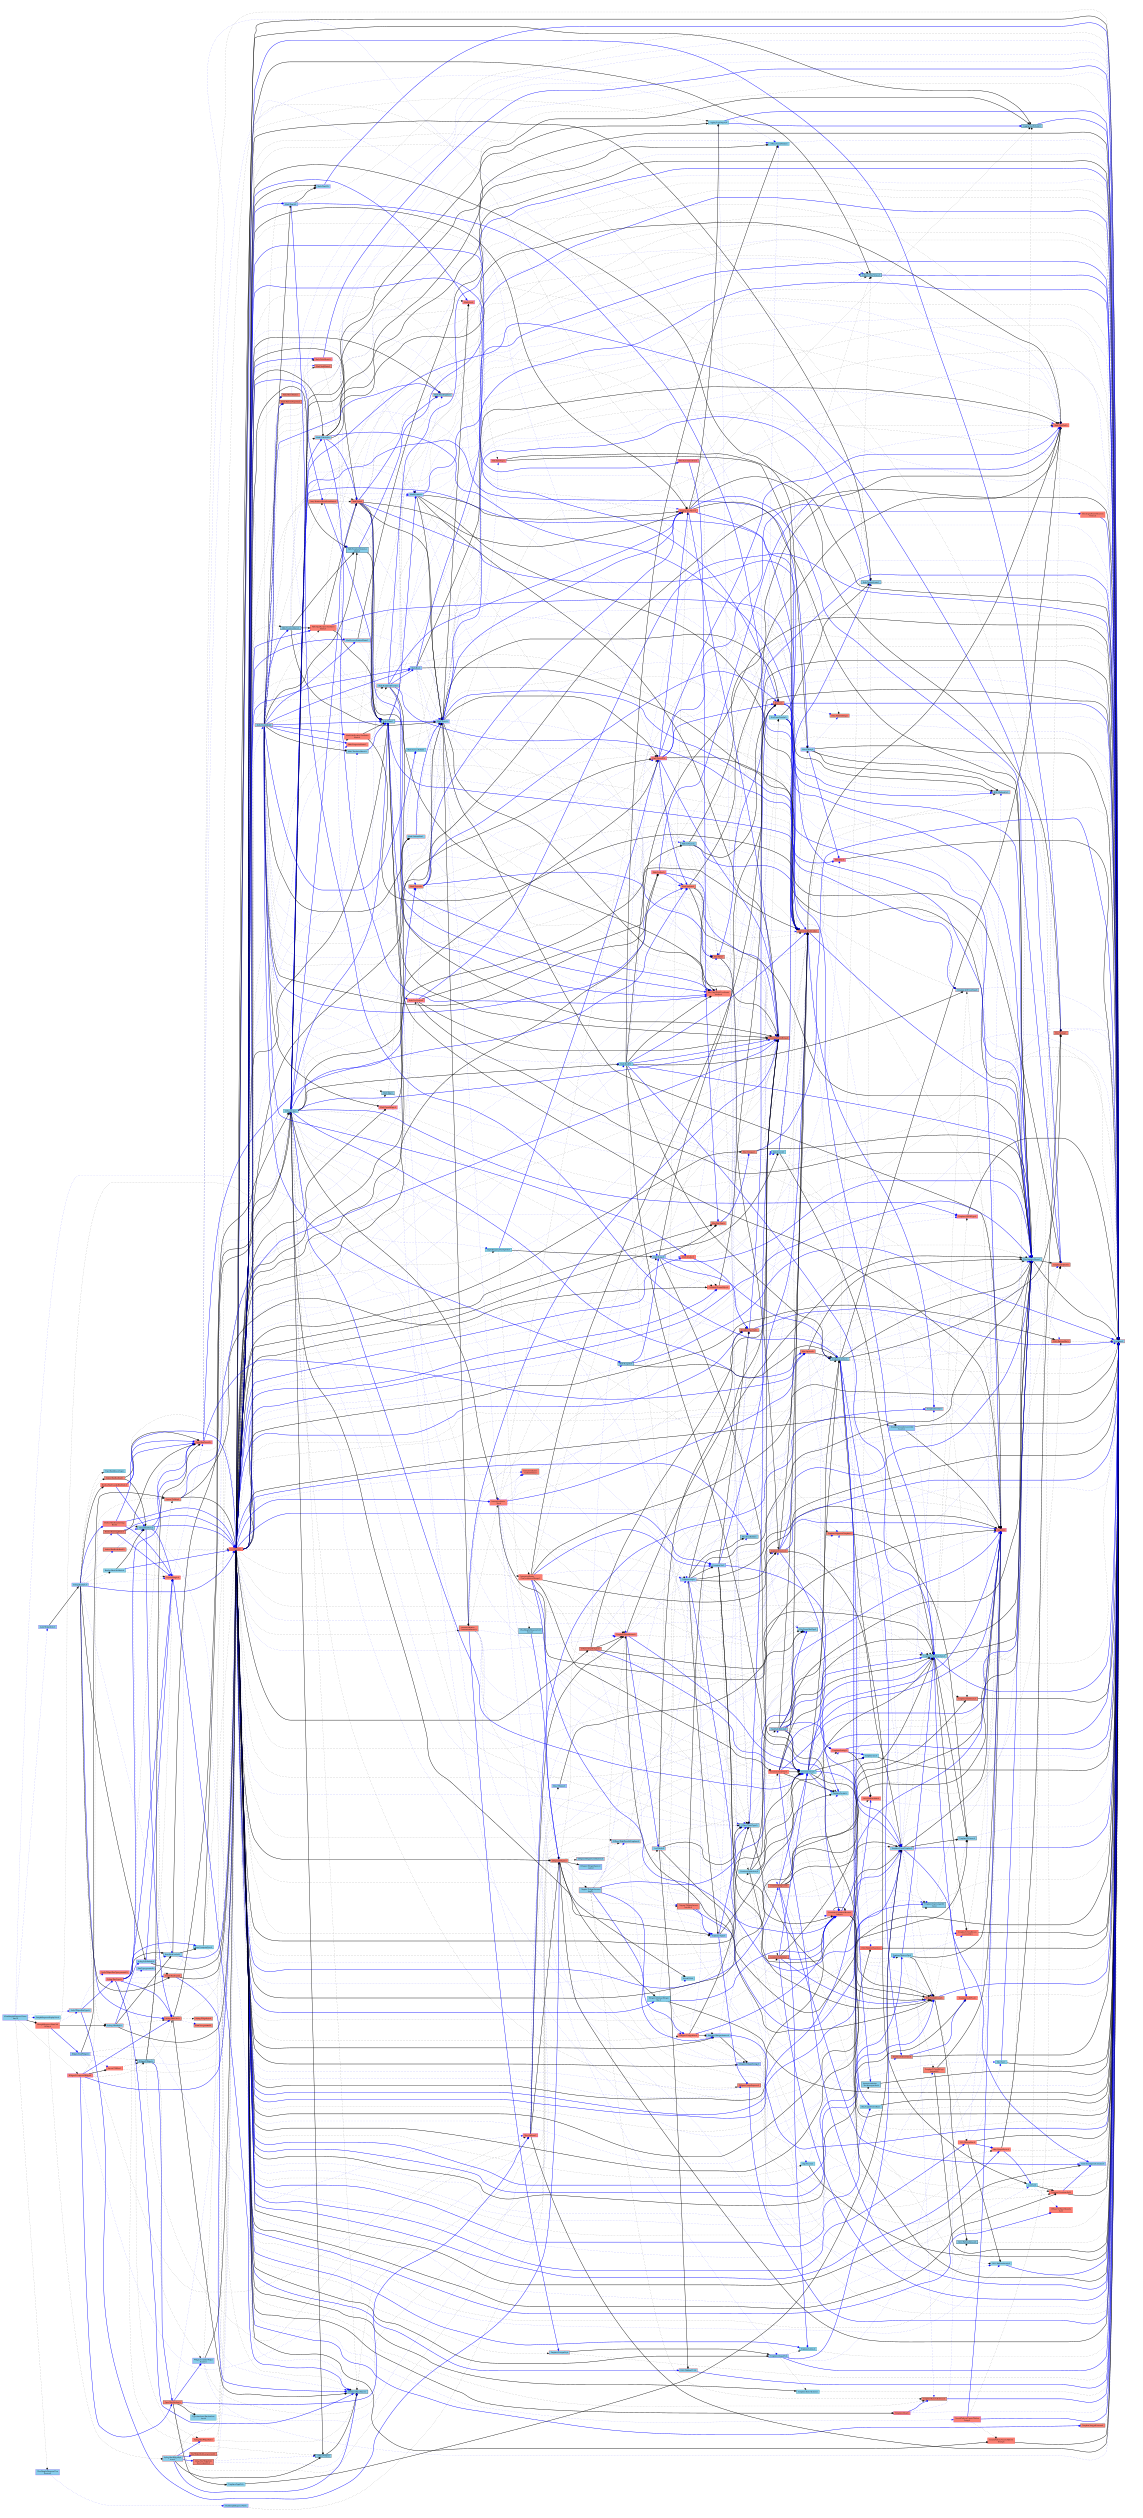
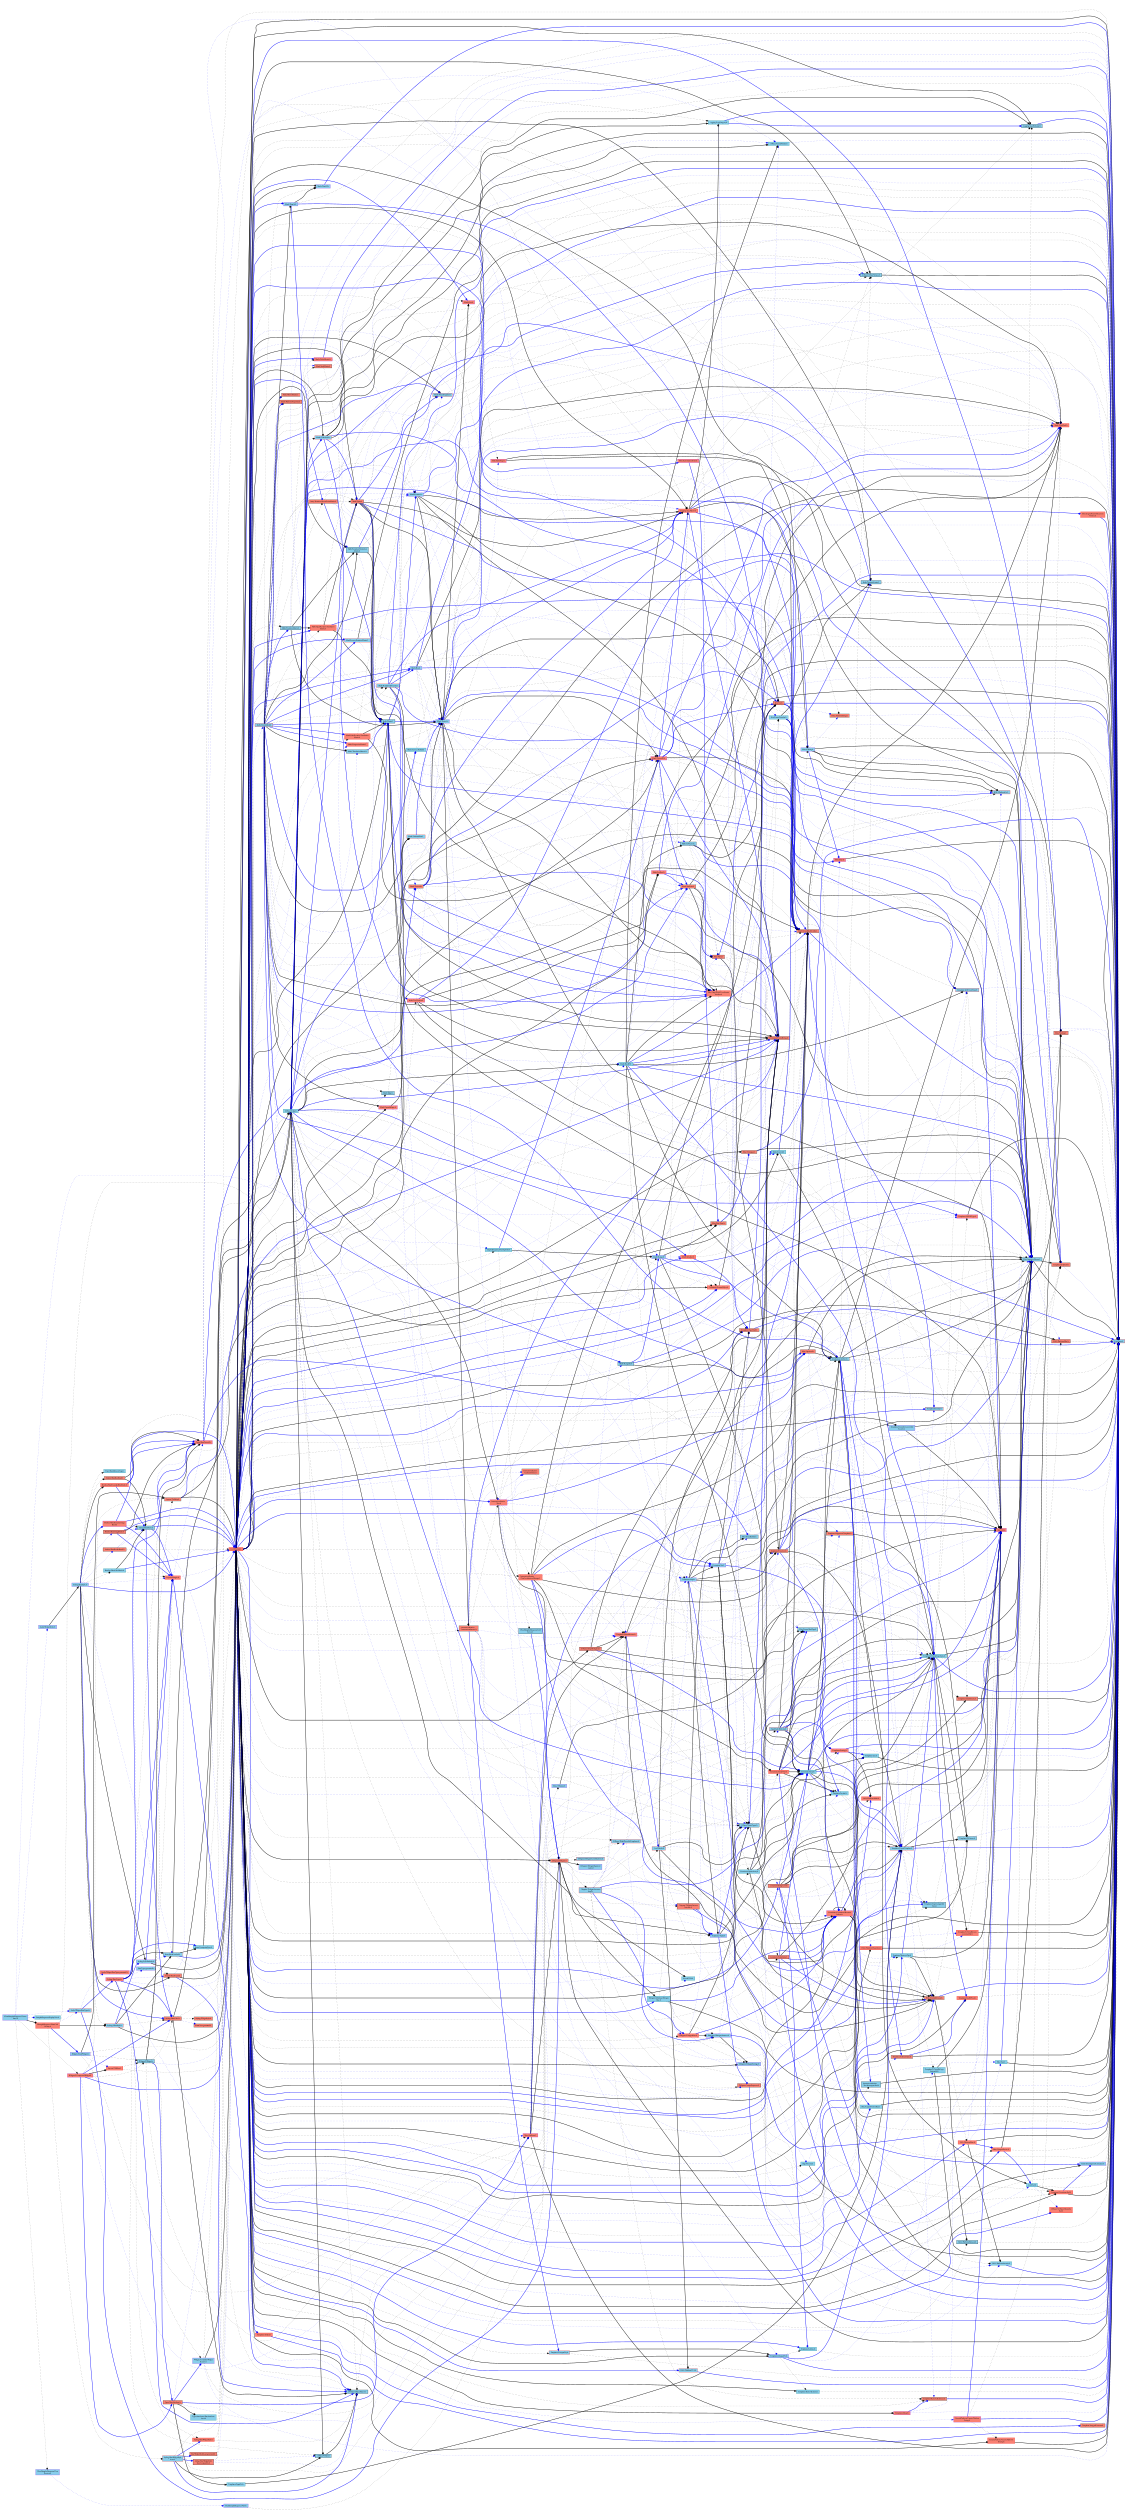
edge "UObject/ObjectVersion.h" -> "CoreTypes.h": color blue -> black
edge "Math/Box.h" -> "Math/UnrealMathUtility.h": color black -> blue
edge "TypeHash/BitArray.h" -> "Templates/EnableIf.h": now "TypeHash/BitArray.h" -> "Templates/IsUECoreType.h"
edge "Templates/SharedPointer.h" -> "Containers/Array.h": removed
edge "Templates/UnrealTemplate.h" -> "Traits/IsContiguousContainer.h": removed
edge "CoreMinimal.h" -> "Delegates/IDelegateInstance.h": style bold -> dotted
node "Templates/IsTriviallyCopy Assignable.h": fillcolor salmon -> skyblue
node "Templates/IsClass.h": added
